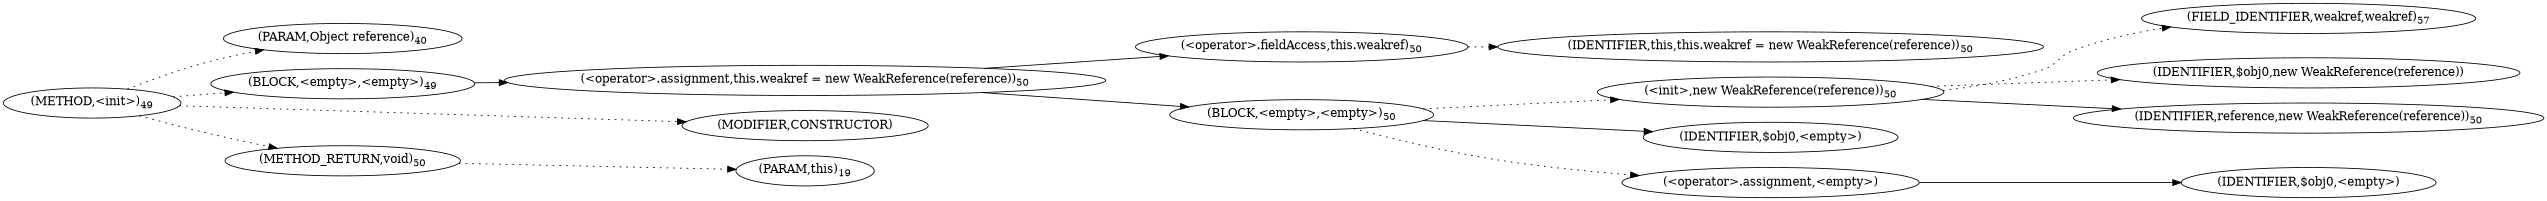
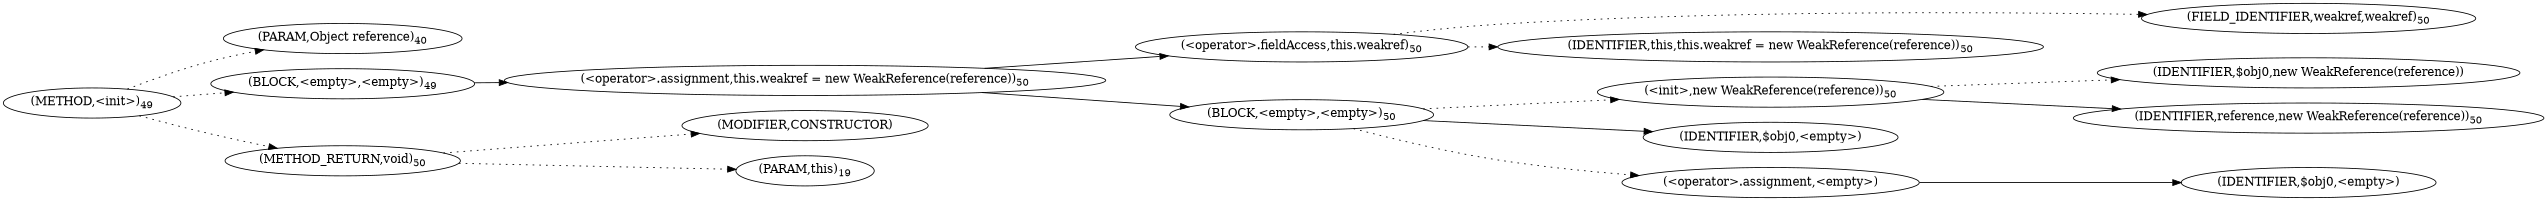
node "(FIELD_IDENTIFIER,weakref,weakref)": text "57" -> "50"
edge "(<init>,new WeakReference(reference))" -> "(FIELD_IDENTIFIER,weakref,weakref)": now "(<operator>.fieldAccess,this.weakref)" -> "(FIELD_IDENTIFIER,weakref,weakref)"
edge "(METHOD,<init>)" -> "(MODIFIER,CONSTRUCTOR)": now "(METHOD_RETURN,void)" -> "(MODIFIER,CONSTRUCTOR)"
